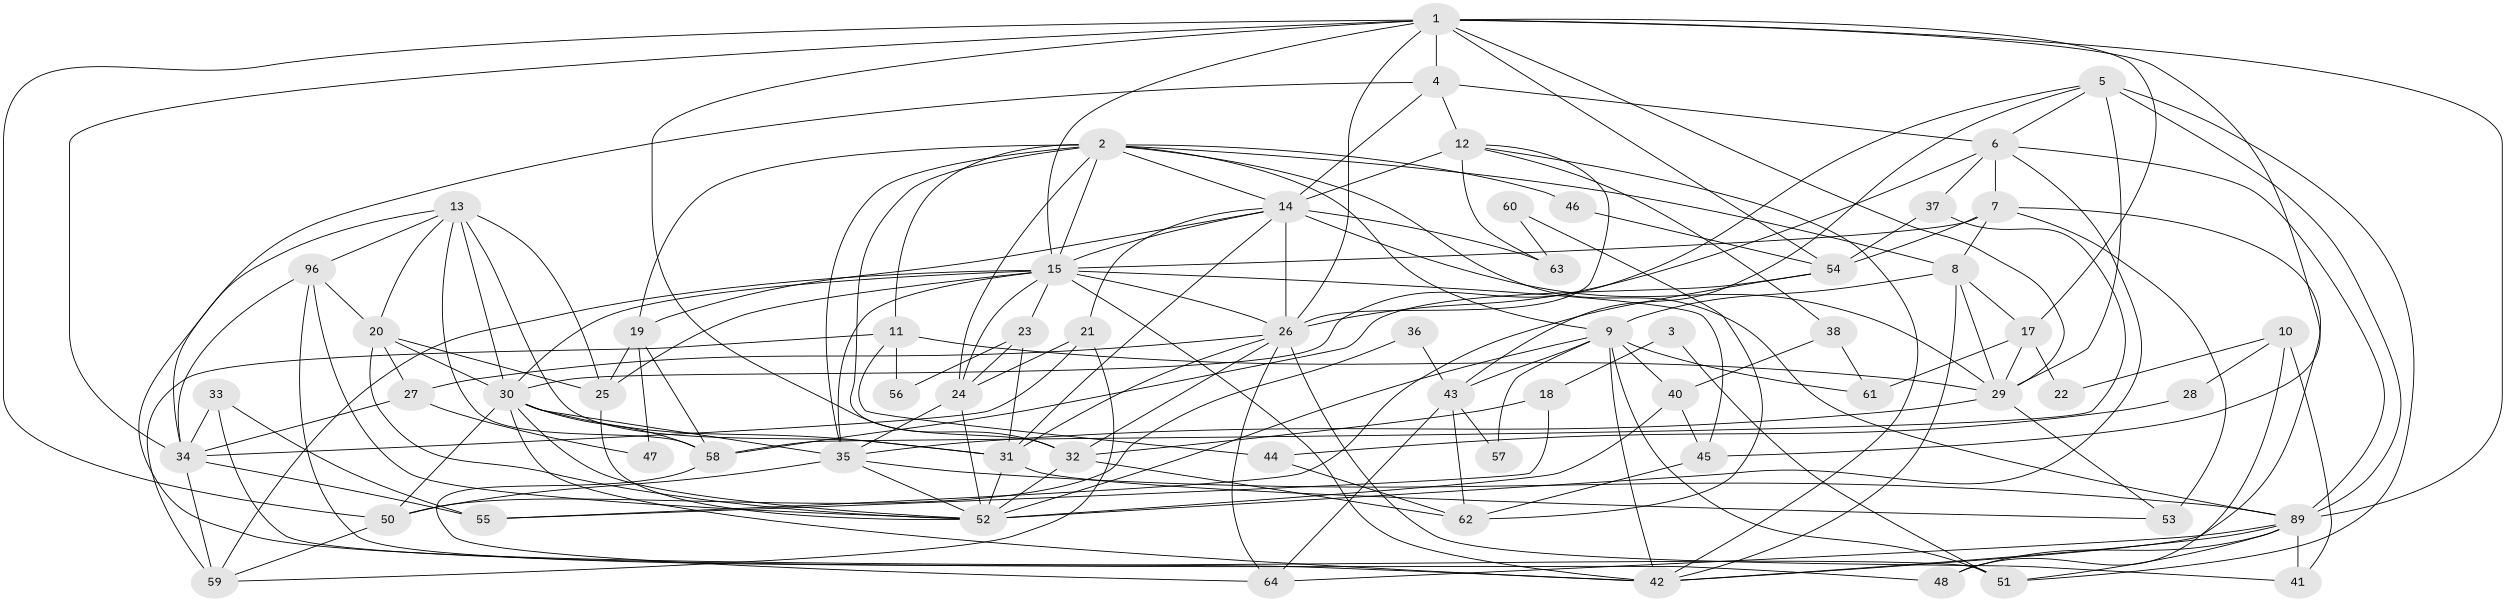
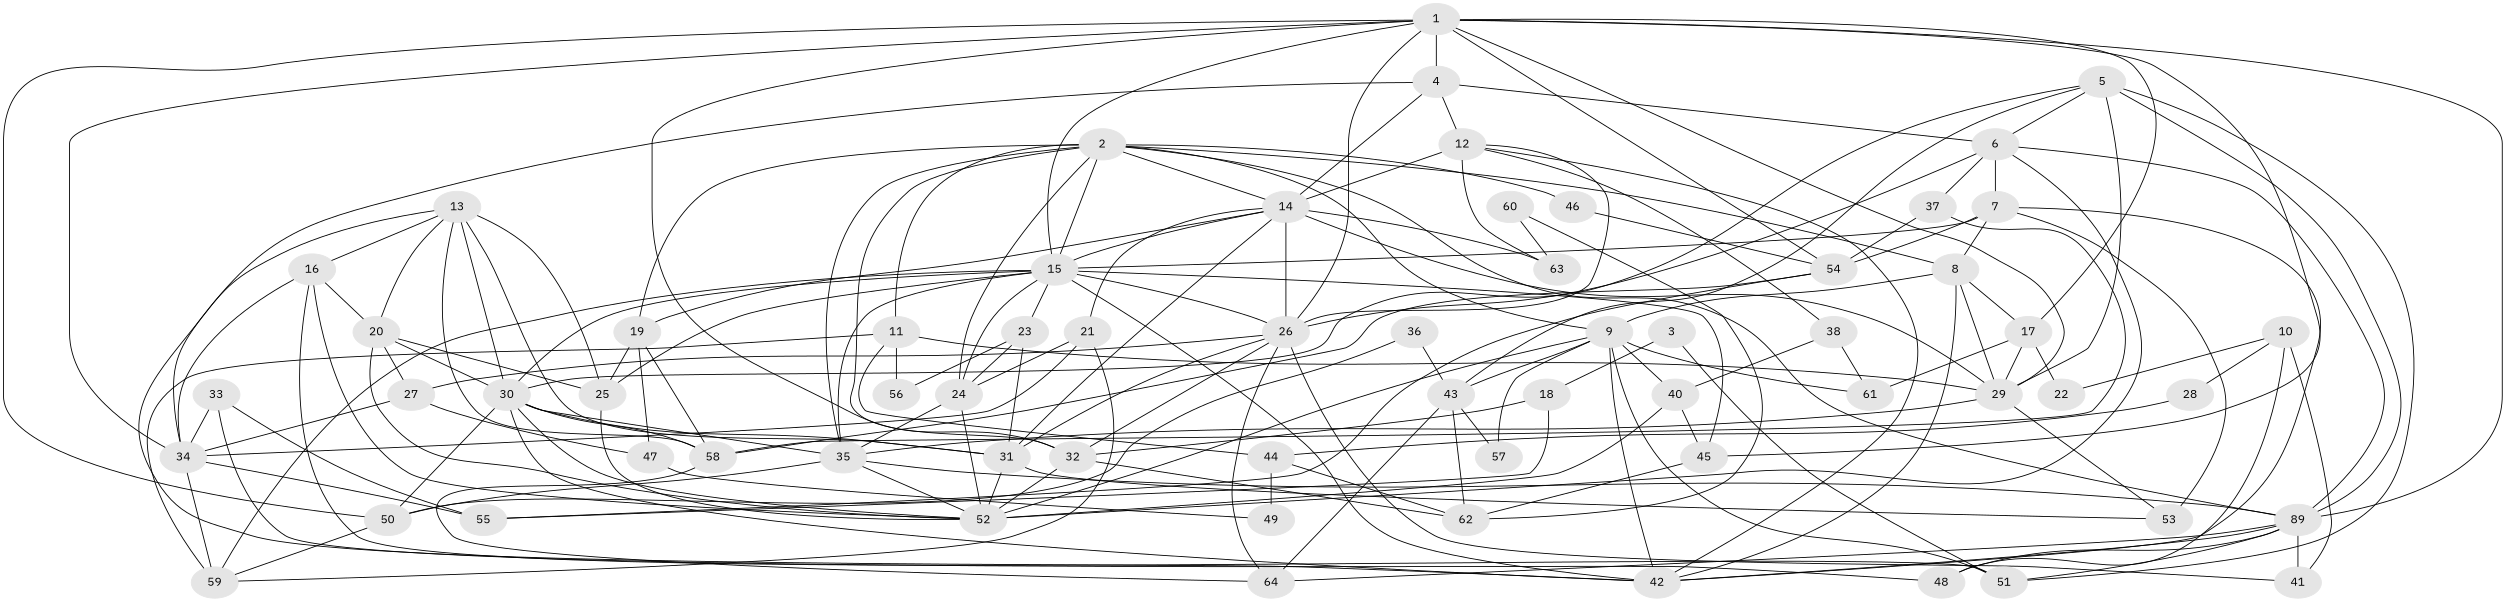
node "96": label "96" -> "16"
node "49": added
